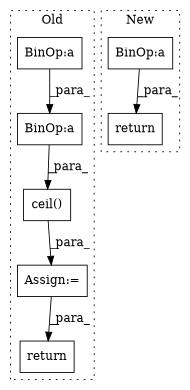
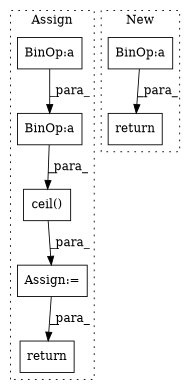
cluster "Old": label "Old" -> "Assign"
